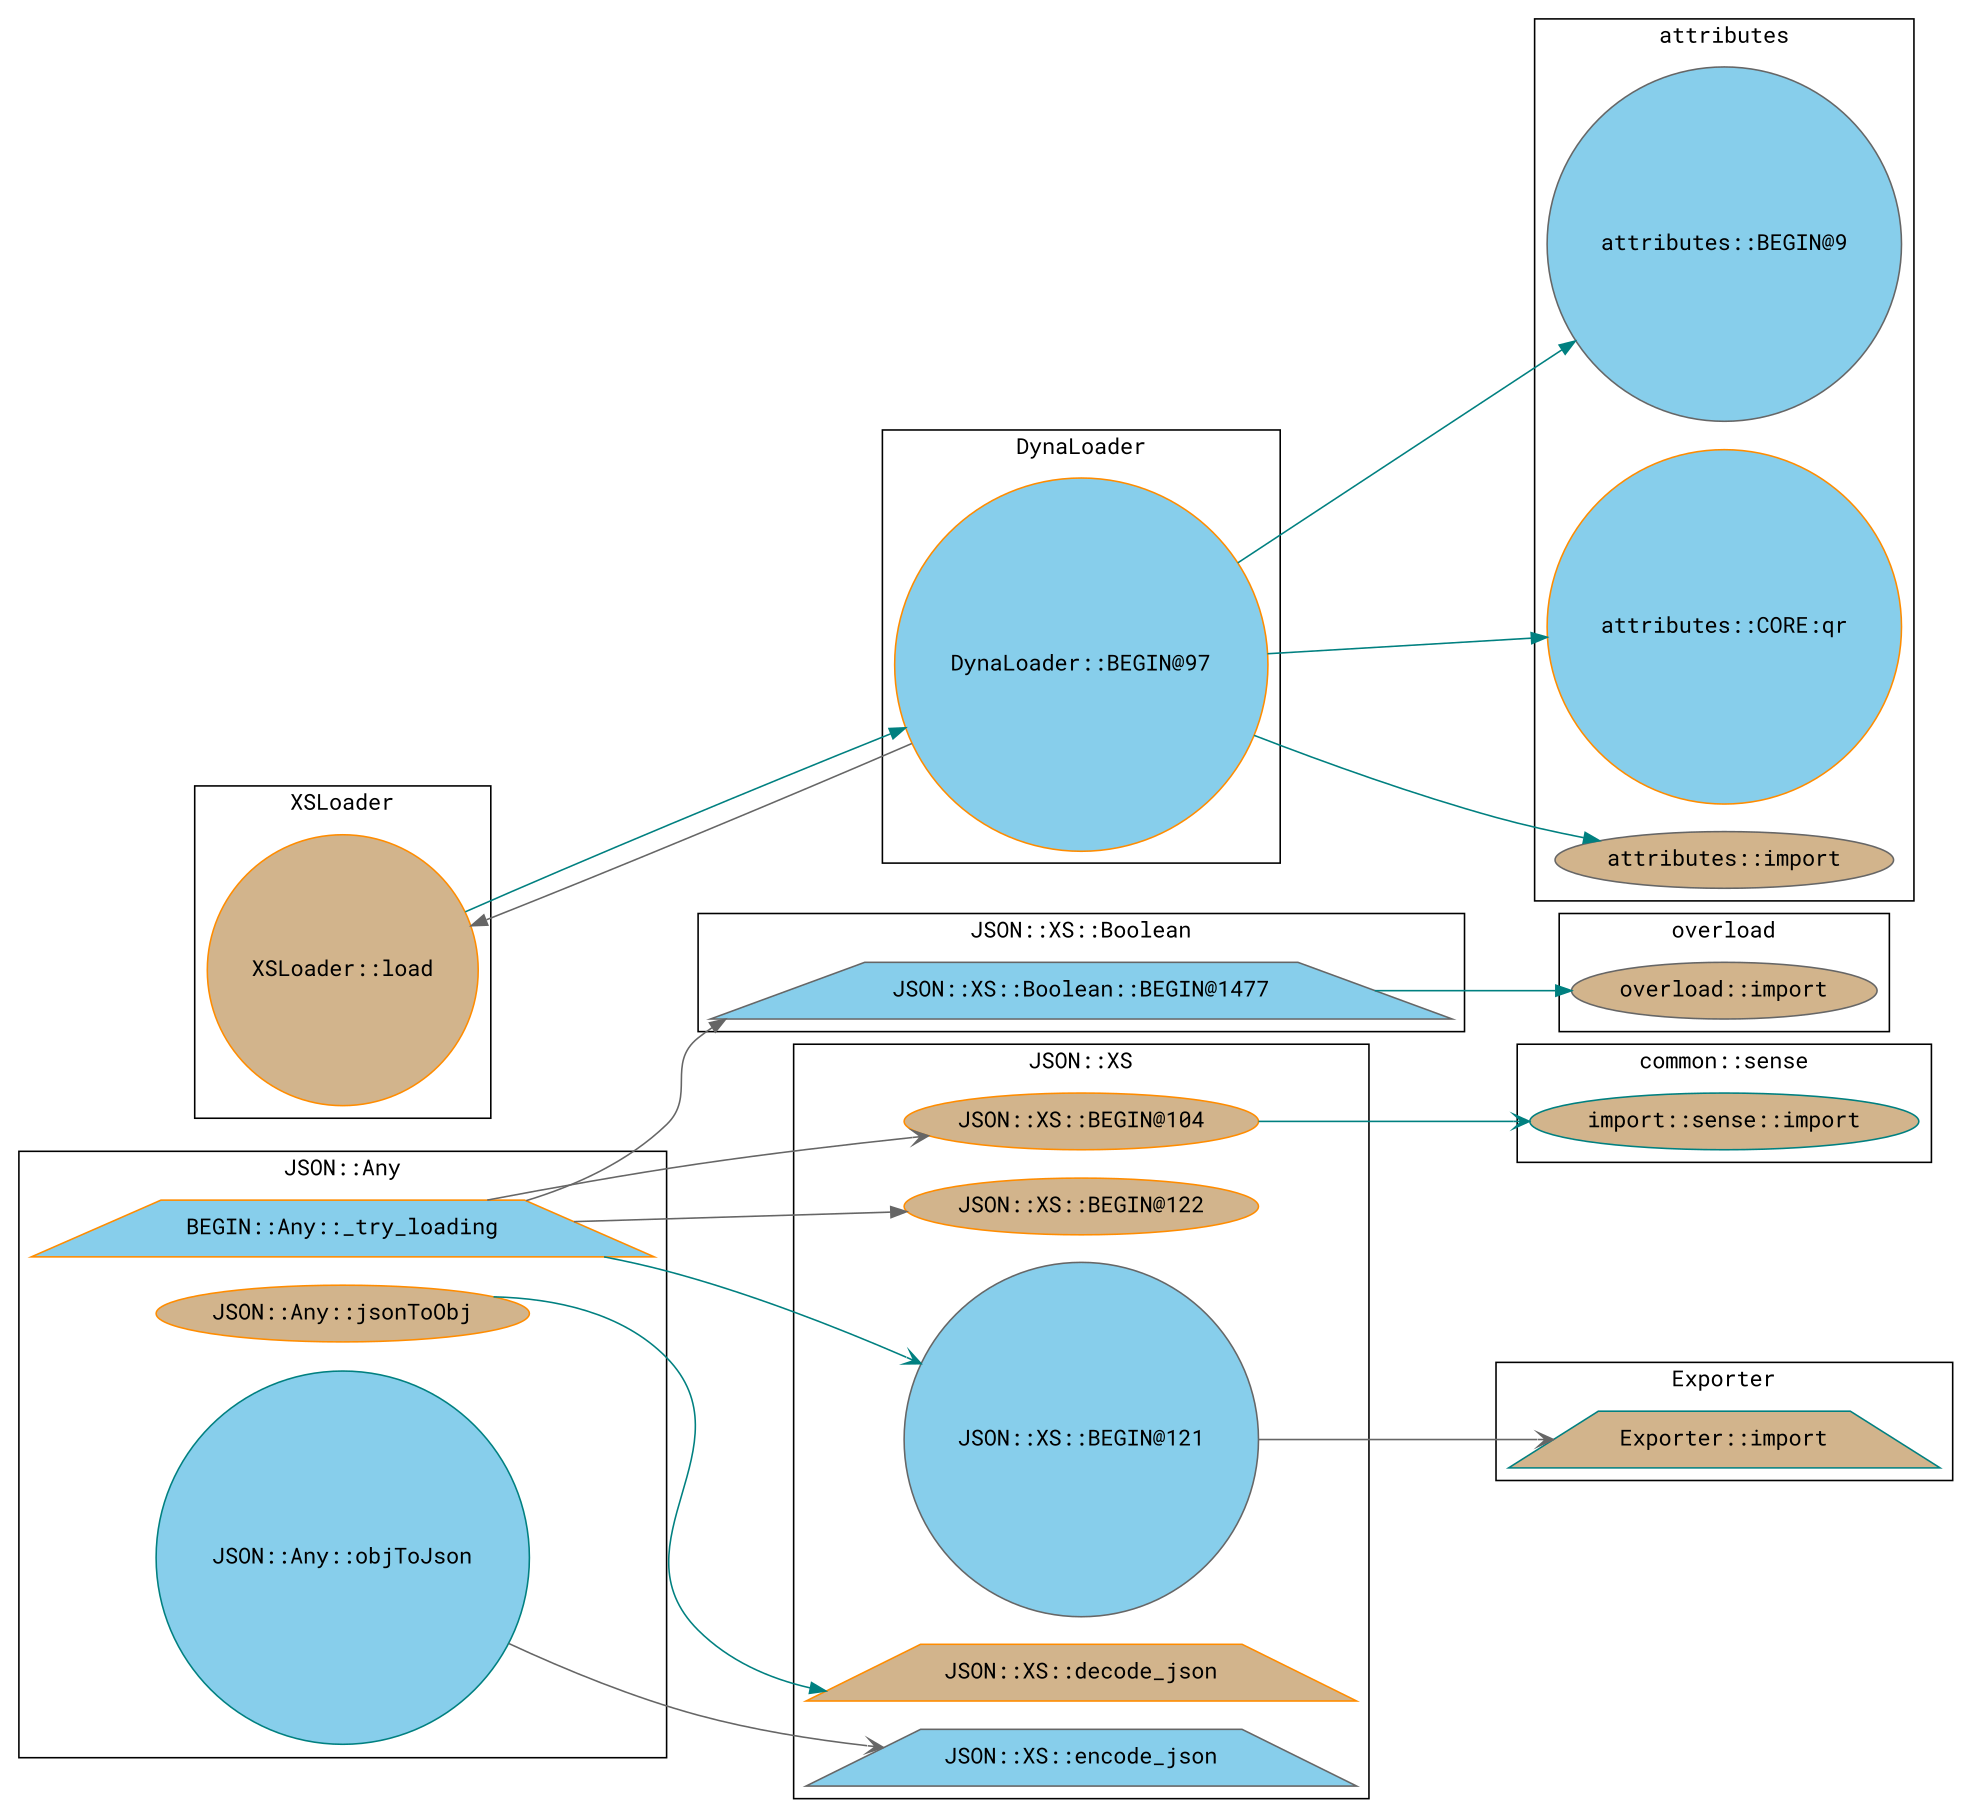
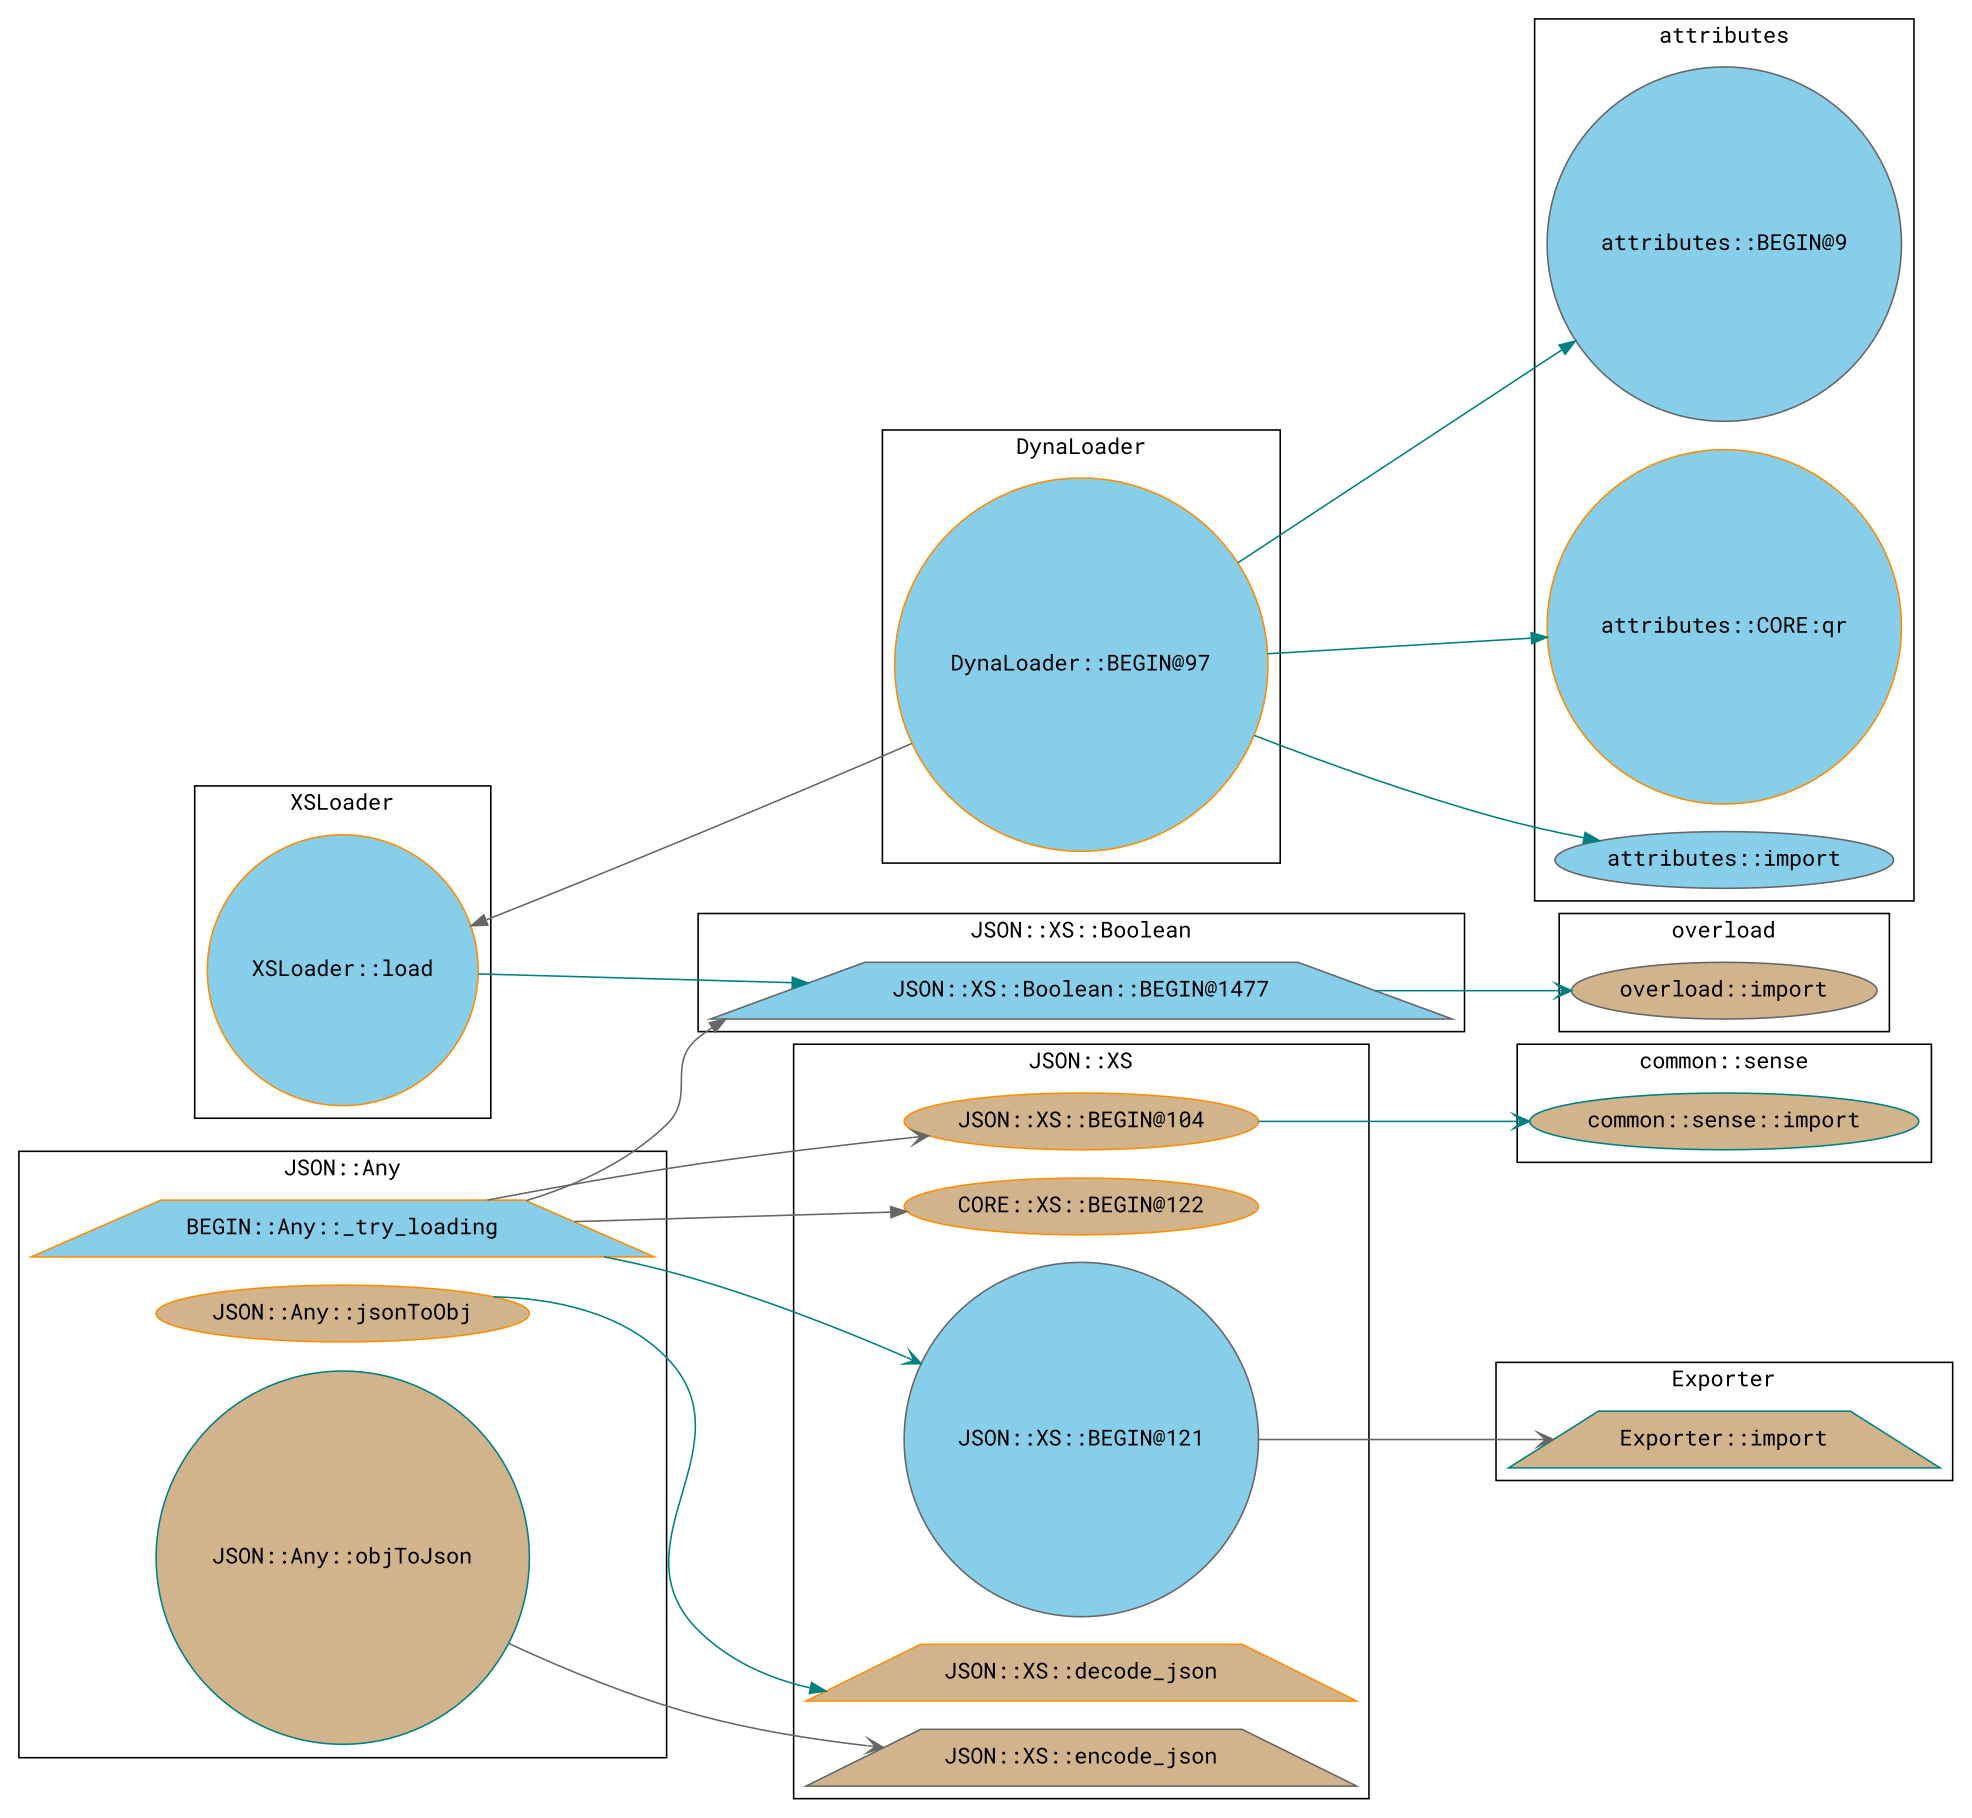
edge "XSLoader::load" -> "DynaLoader::BEGIN@97": now "XSLoader::load" -> "JSON::XS::Boolean::BEGIN@1477"
node "attributes::import": fillcolor tan -> skyblue
node "XSLoader::load": fillcolor tan -> skyblue
edge "JSON::XS::Boolean::BEGIN@1477" -> "overload::import": arrowhead normal -> vee
node "import::sense::import": label "import::sense::import" -> "common::sense::import"
node "JSON::XS::BEGIN@122": label "JSON::XS::BEGIN@122" -> "CORE::XS::BEGIN@122"
node "JSON::Any::objToJson": fillcolor skyblue -> tan
node "JSON::XS::encode_json": fillcolor skyblue -> tan
